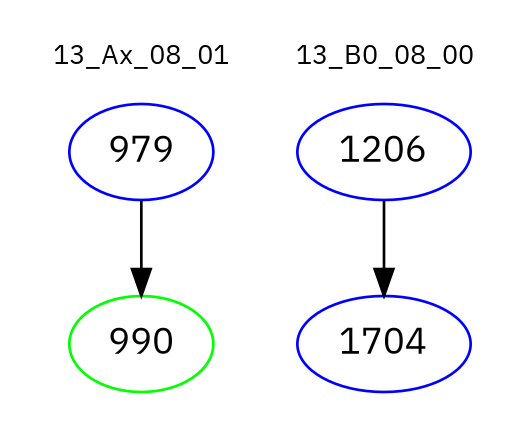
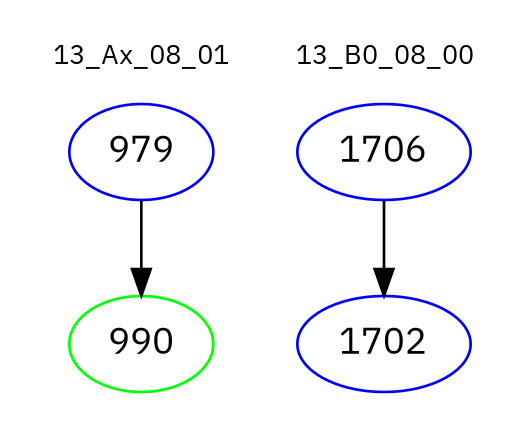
node "1206": label "1206" -> "1706"
node "1704": label "1704" -> "1702"
